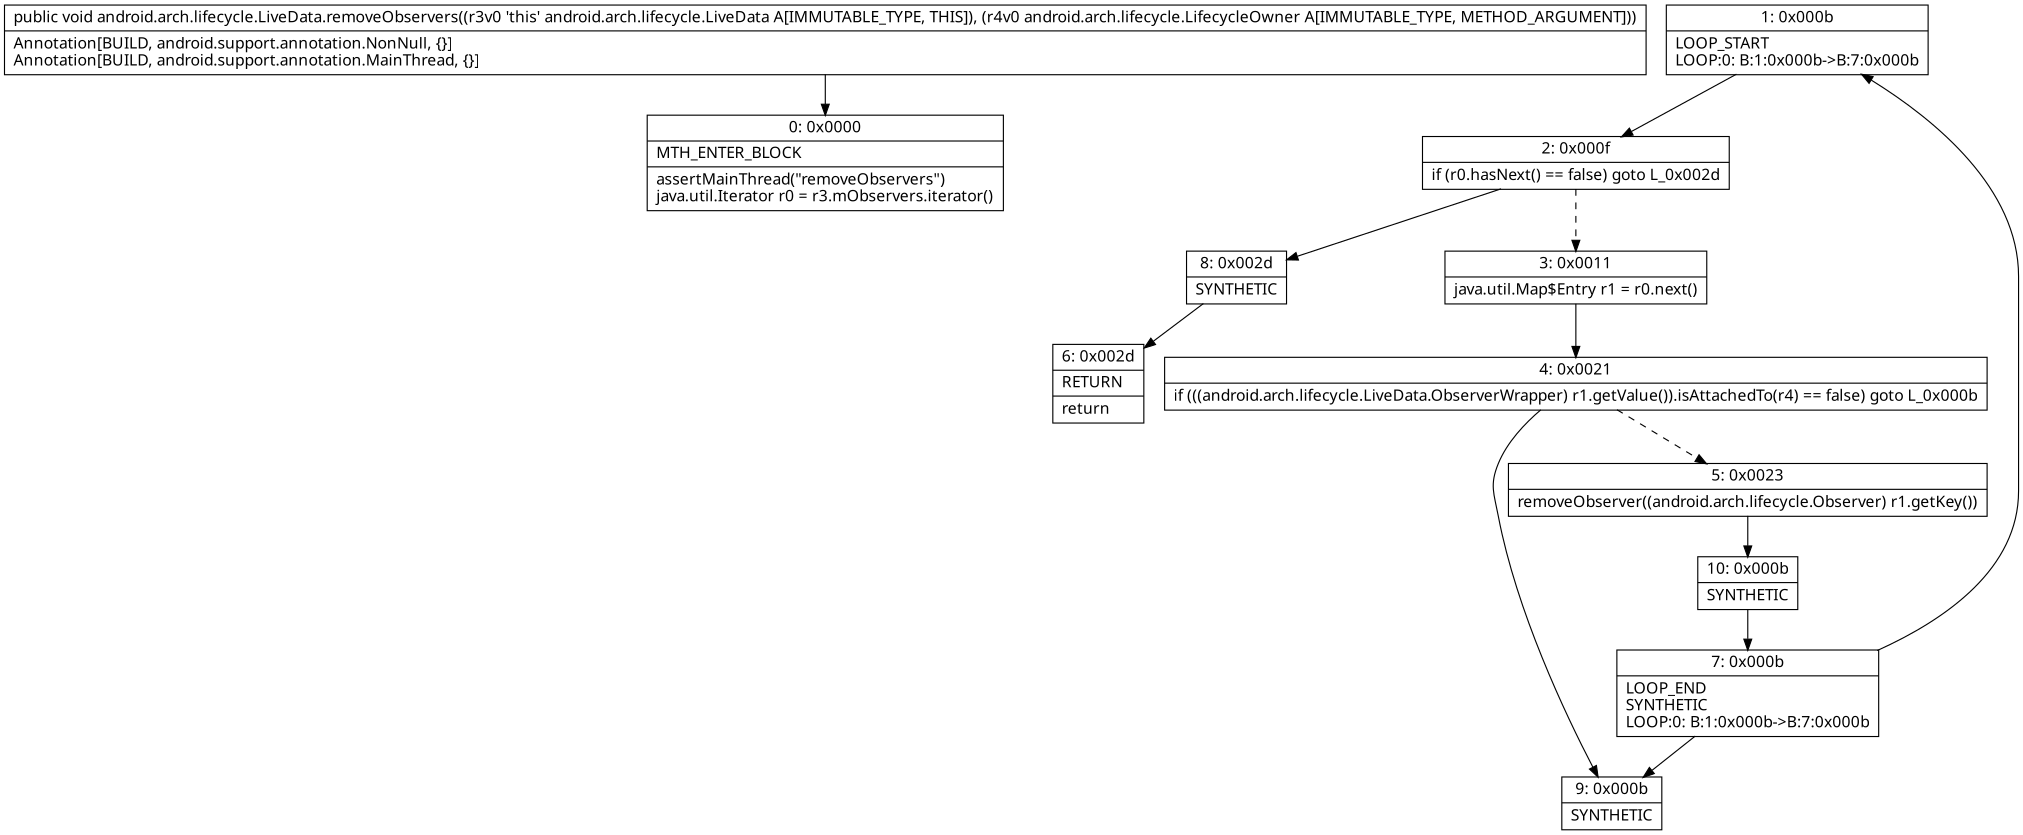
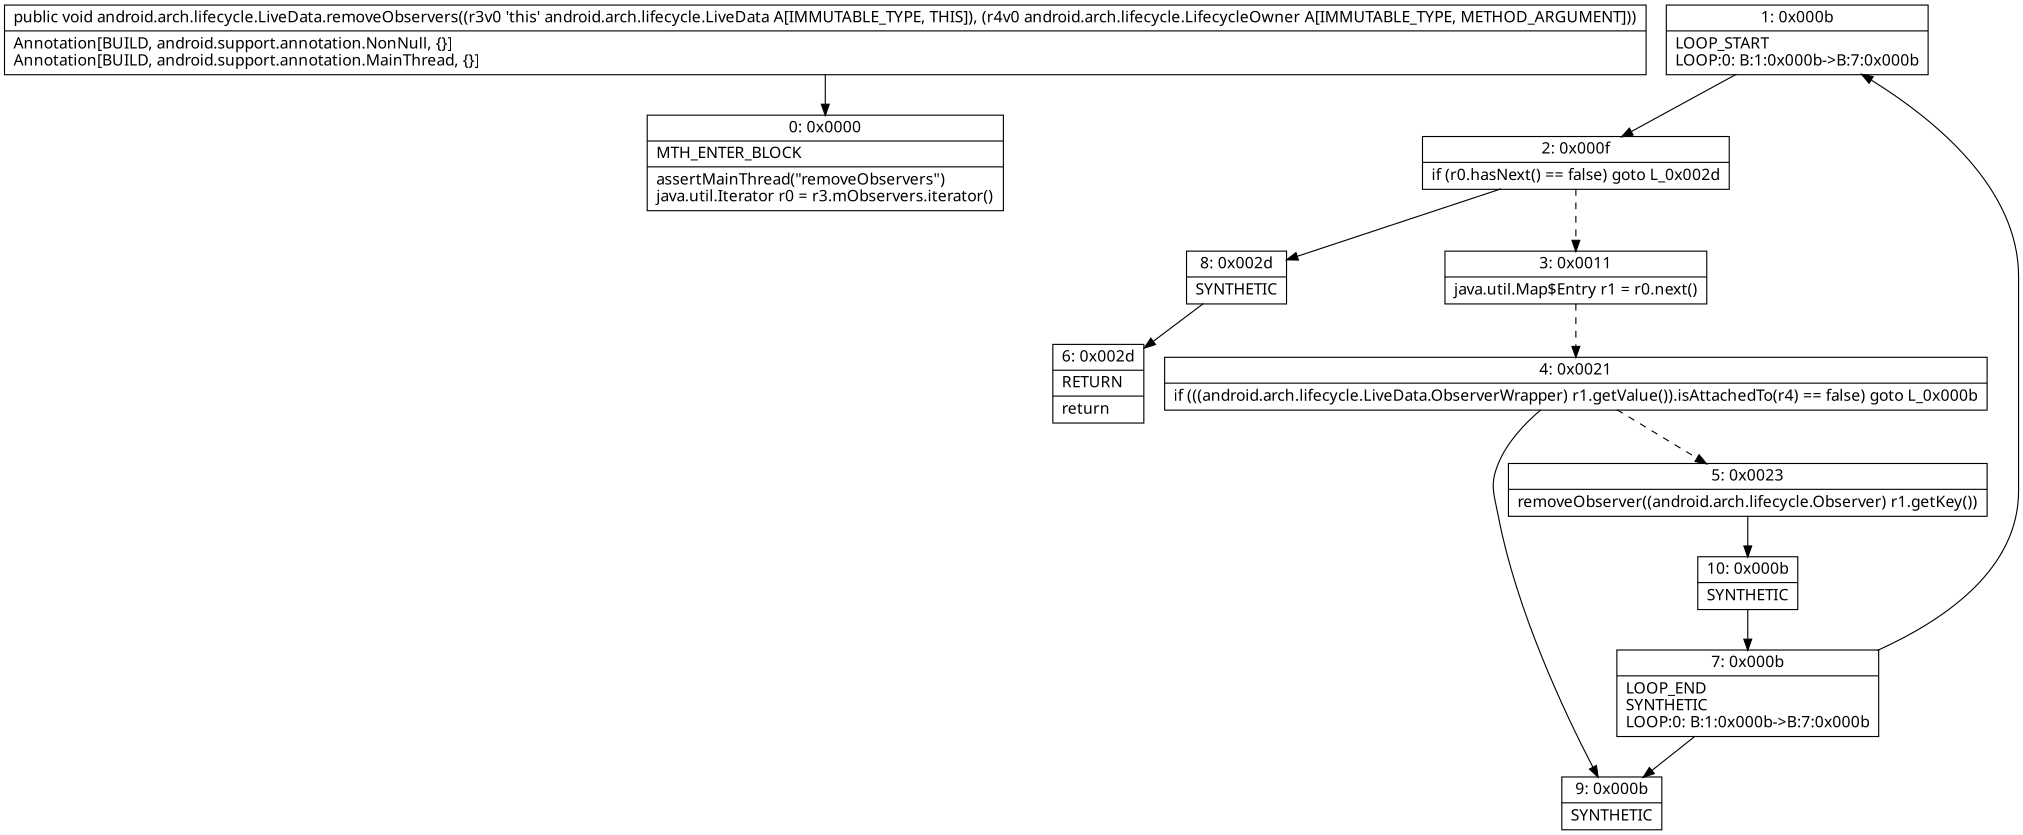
edge "3: 0x0011" -> "4: 0x0021": style solid -> dashed
